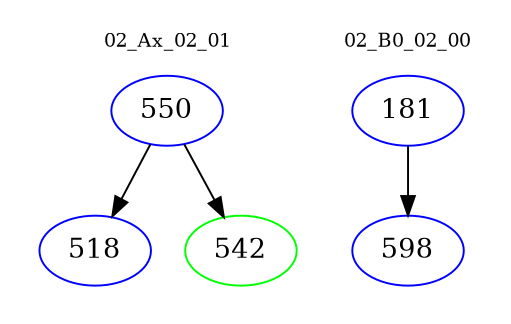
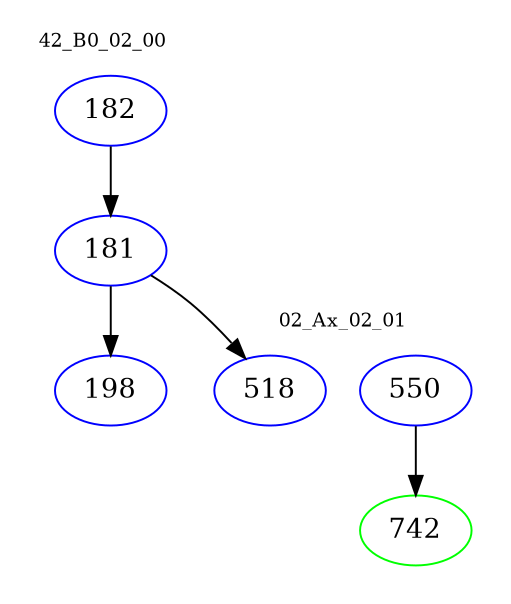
cluster "02_B0_02_00": label "02_B0_02_00" -> "42_B0_02_00"
node "182": added
edge "550" -> "518": now "181" -> "518"
node "542": label "542" -> "742"
node "598": label "598" -> "198"
